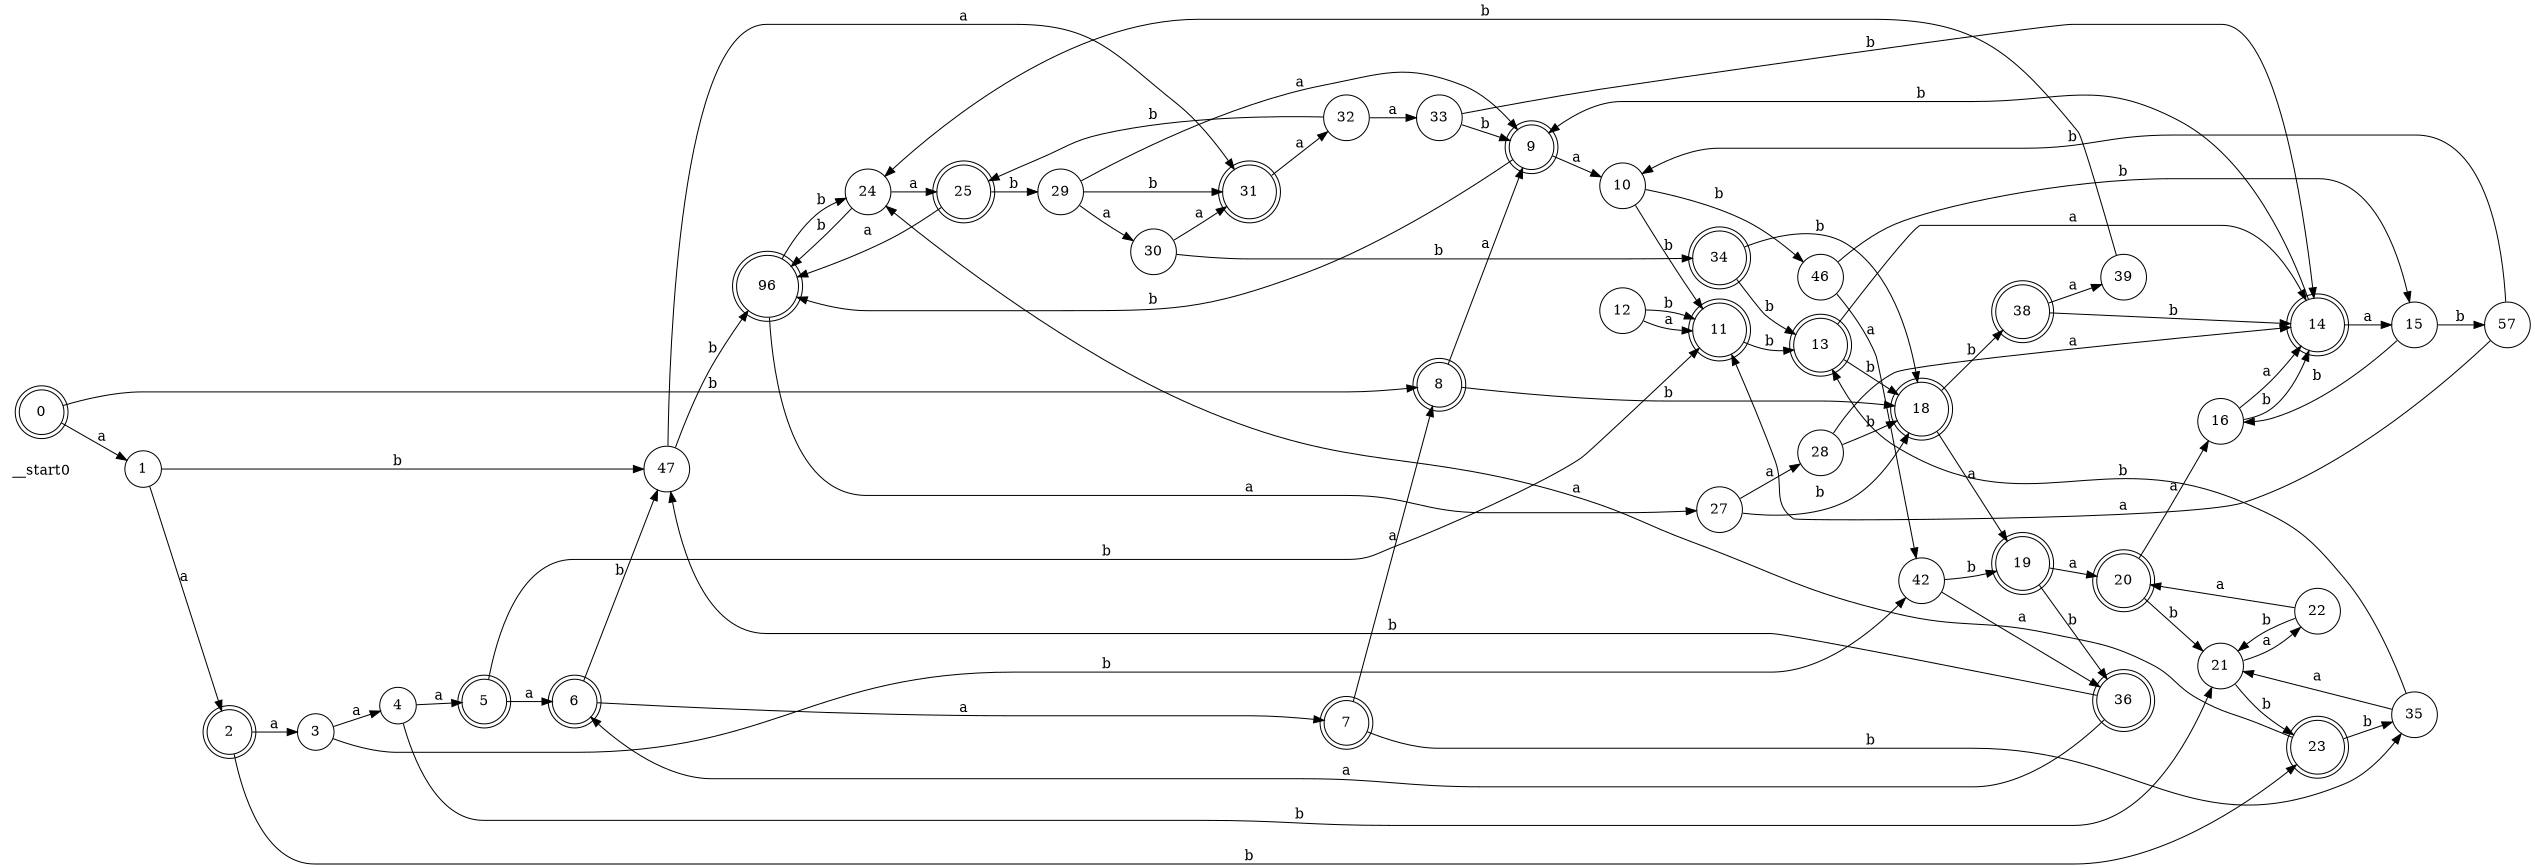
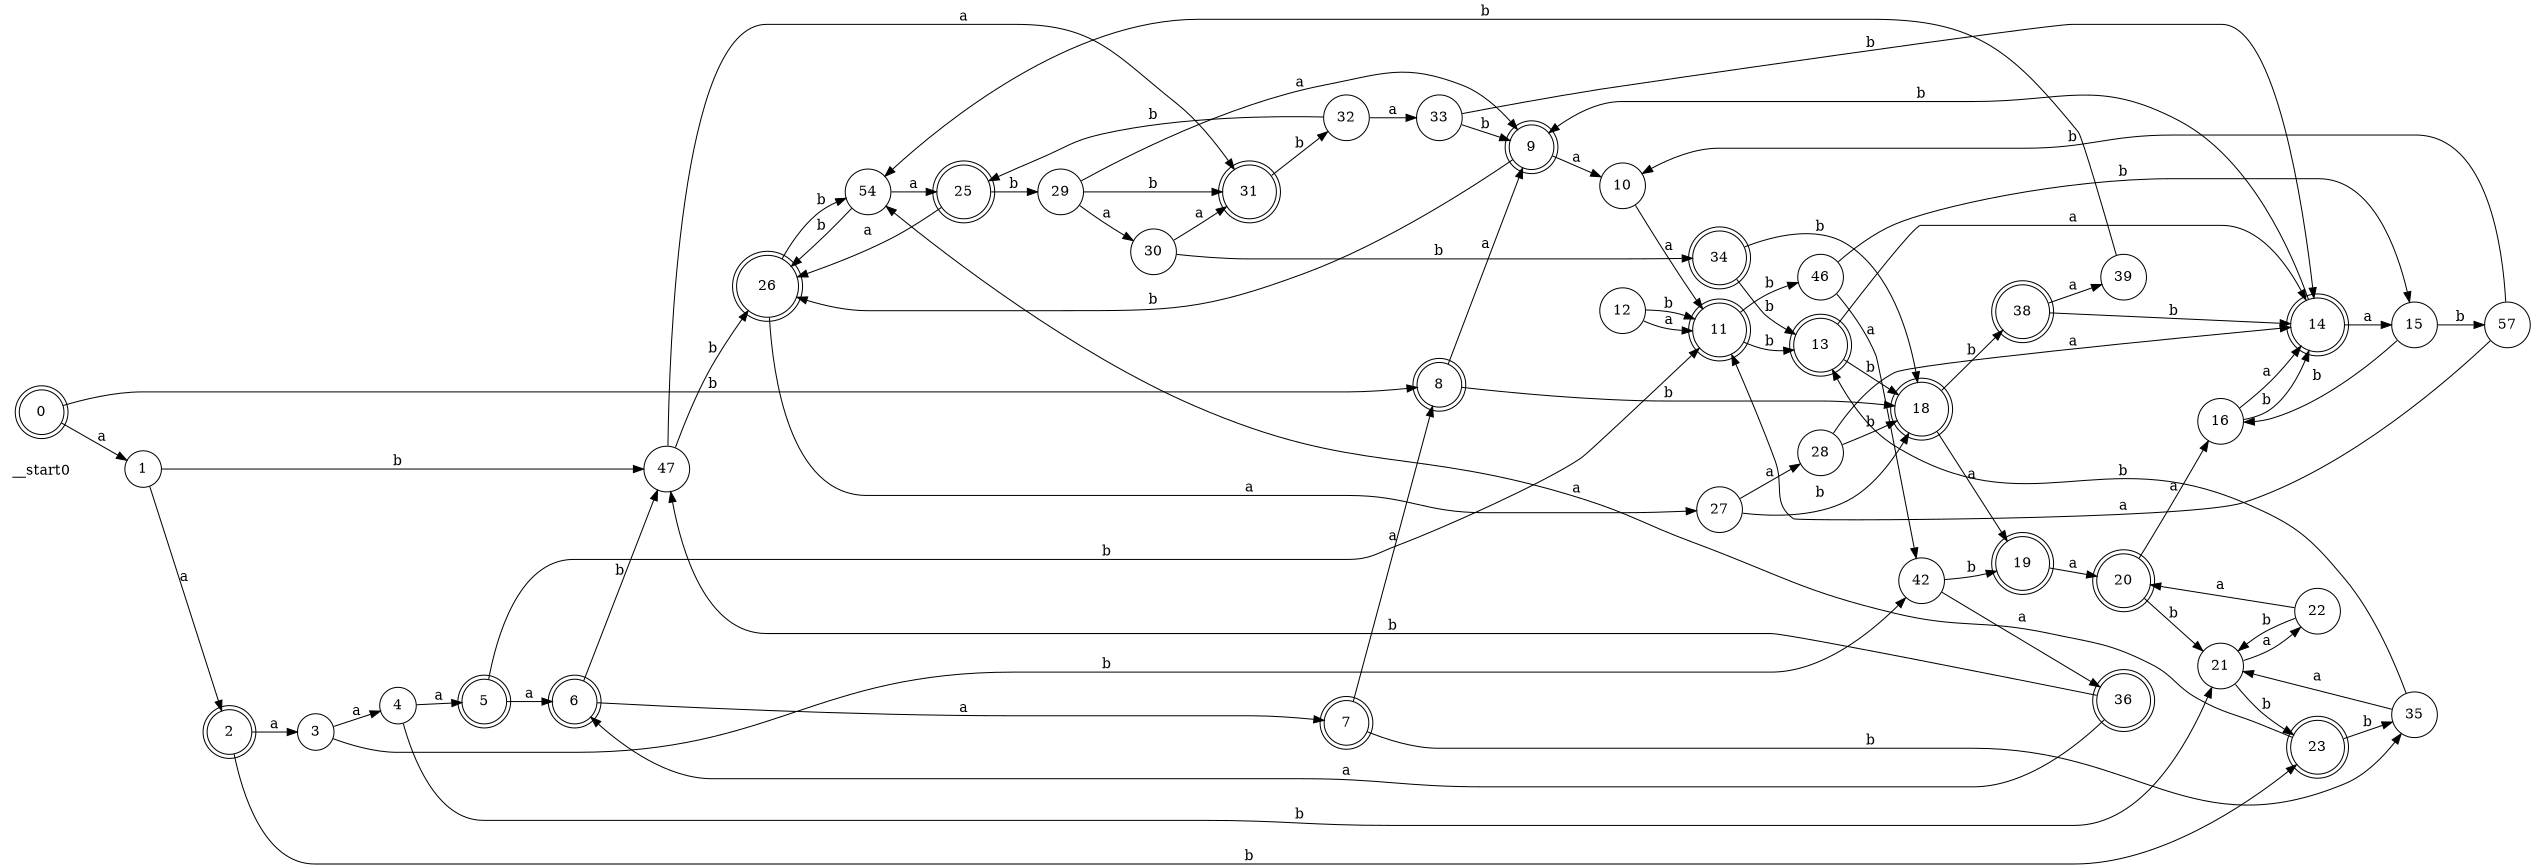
edge "31" -> "32": label "a" -> "b"
node "24": label "24" -> "54"
edge "10" -> "46": now "11" -> "46"
edge "10" -> "11": label "b" -> "a"
node "96": label "96" -> "26"
edge "19" -> "36": removed, label "b"
